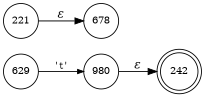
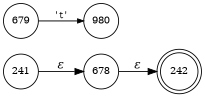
node "221": label "221" -> "241"
node "629": label "629" -> "679"
edge "980" -> "242": now "678" -> "242"
